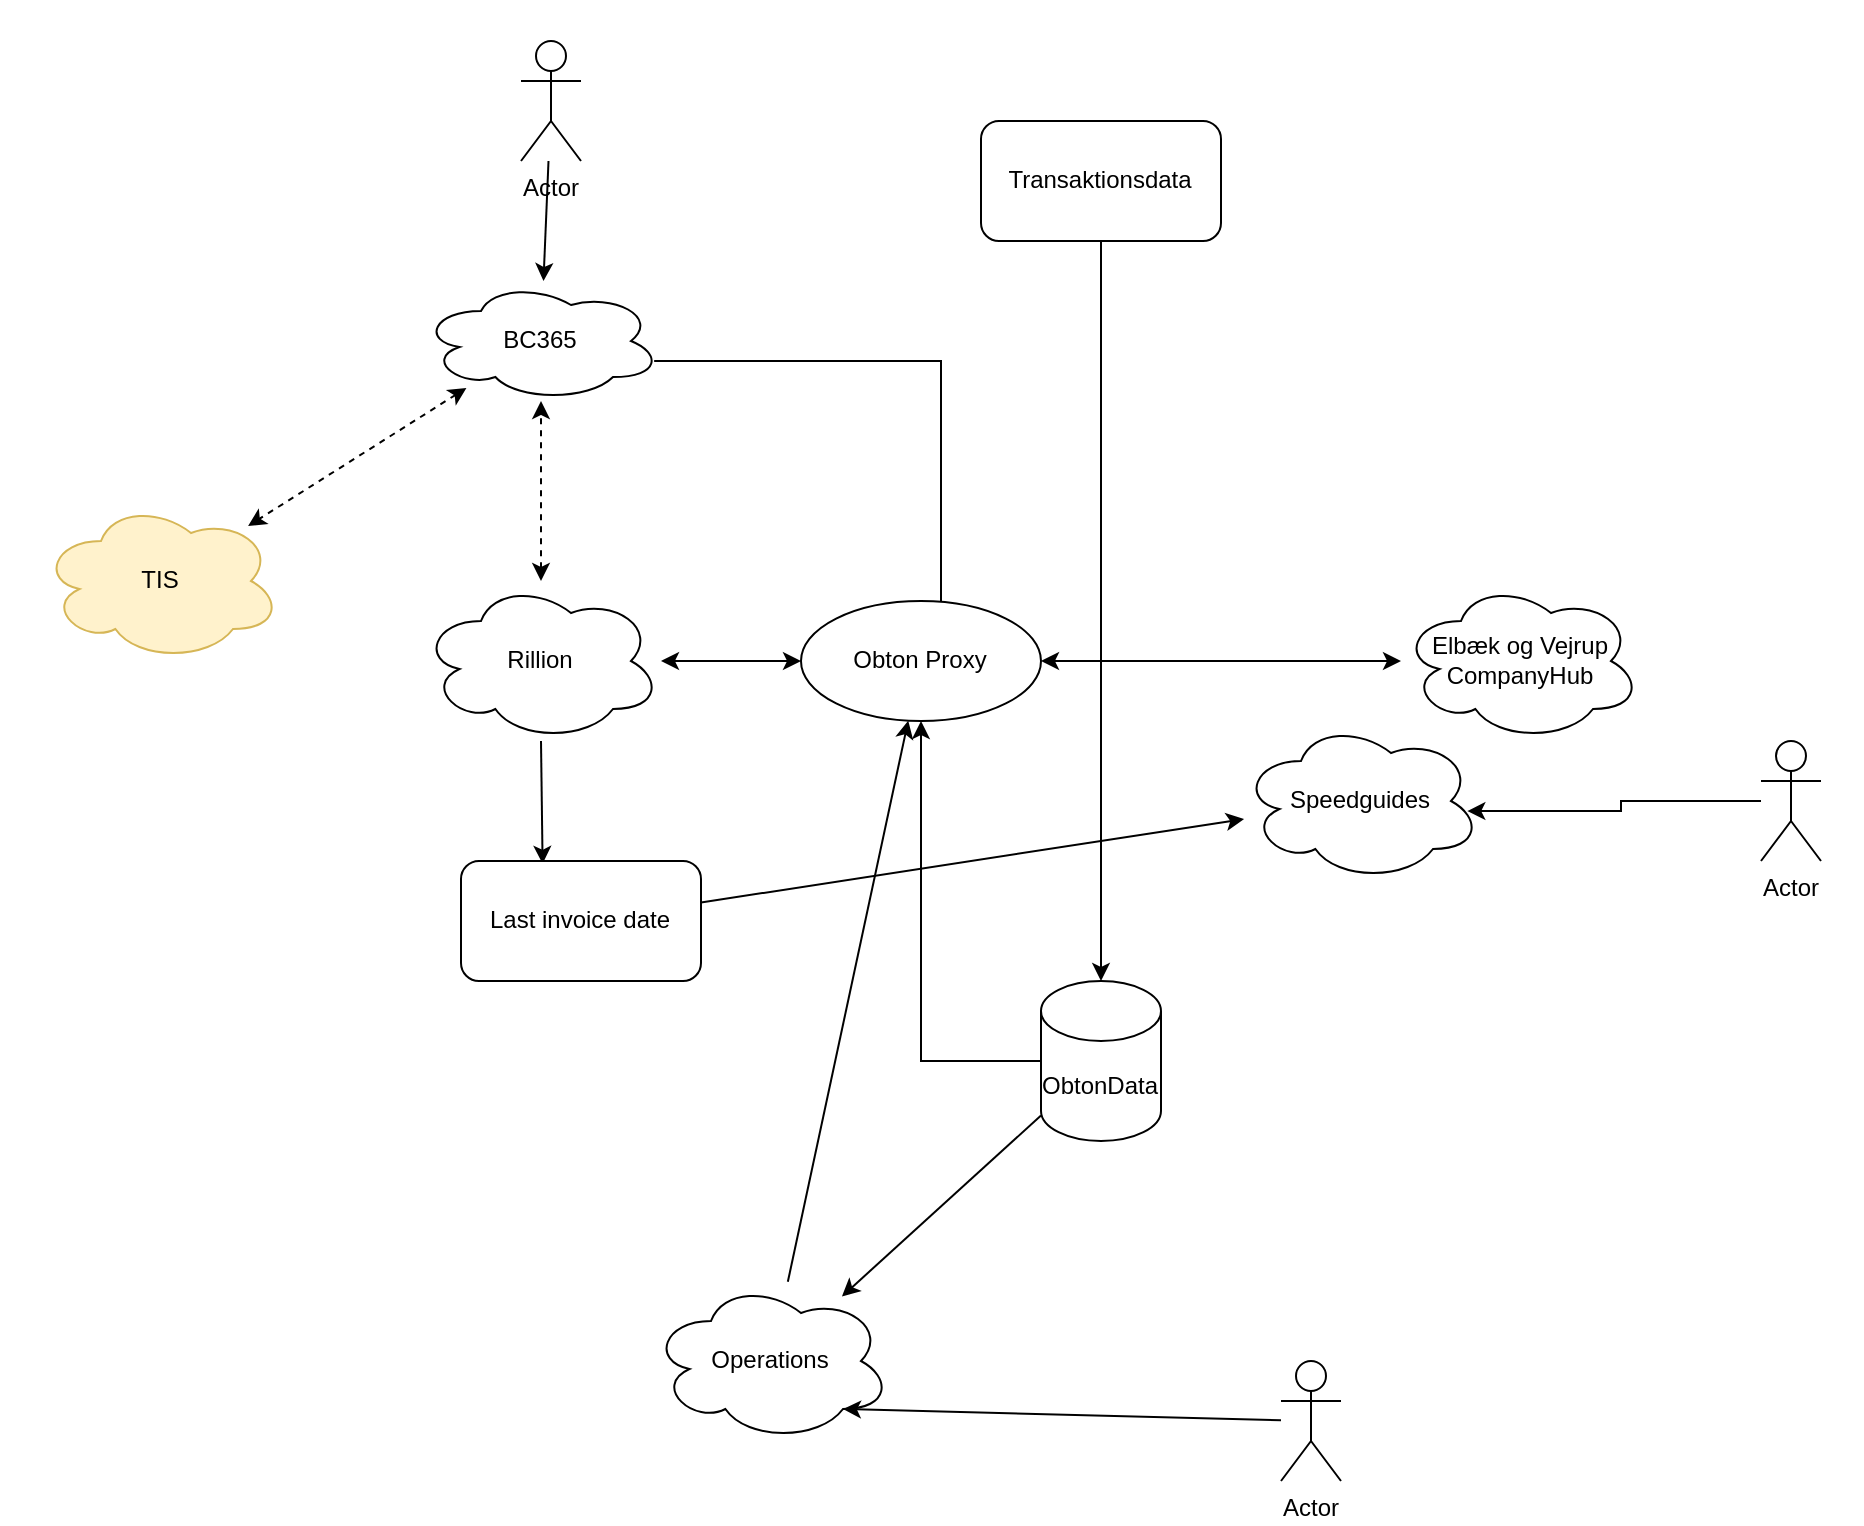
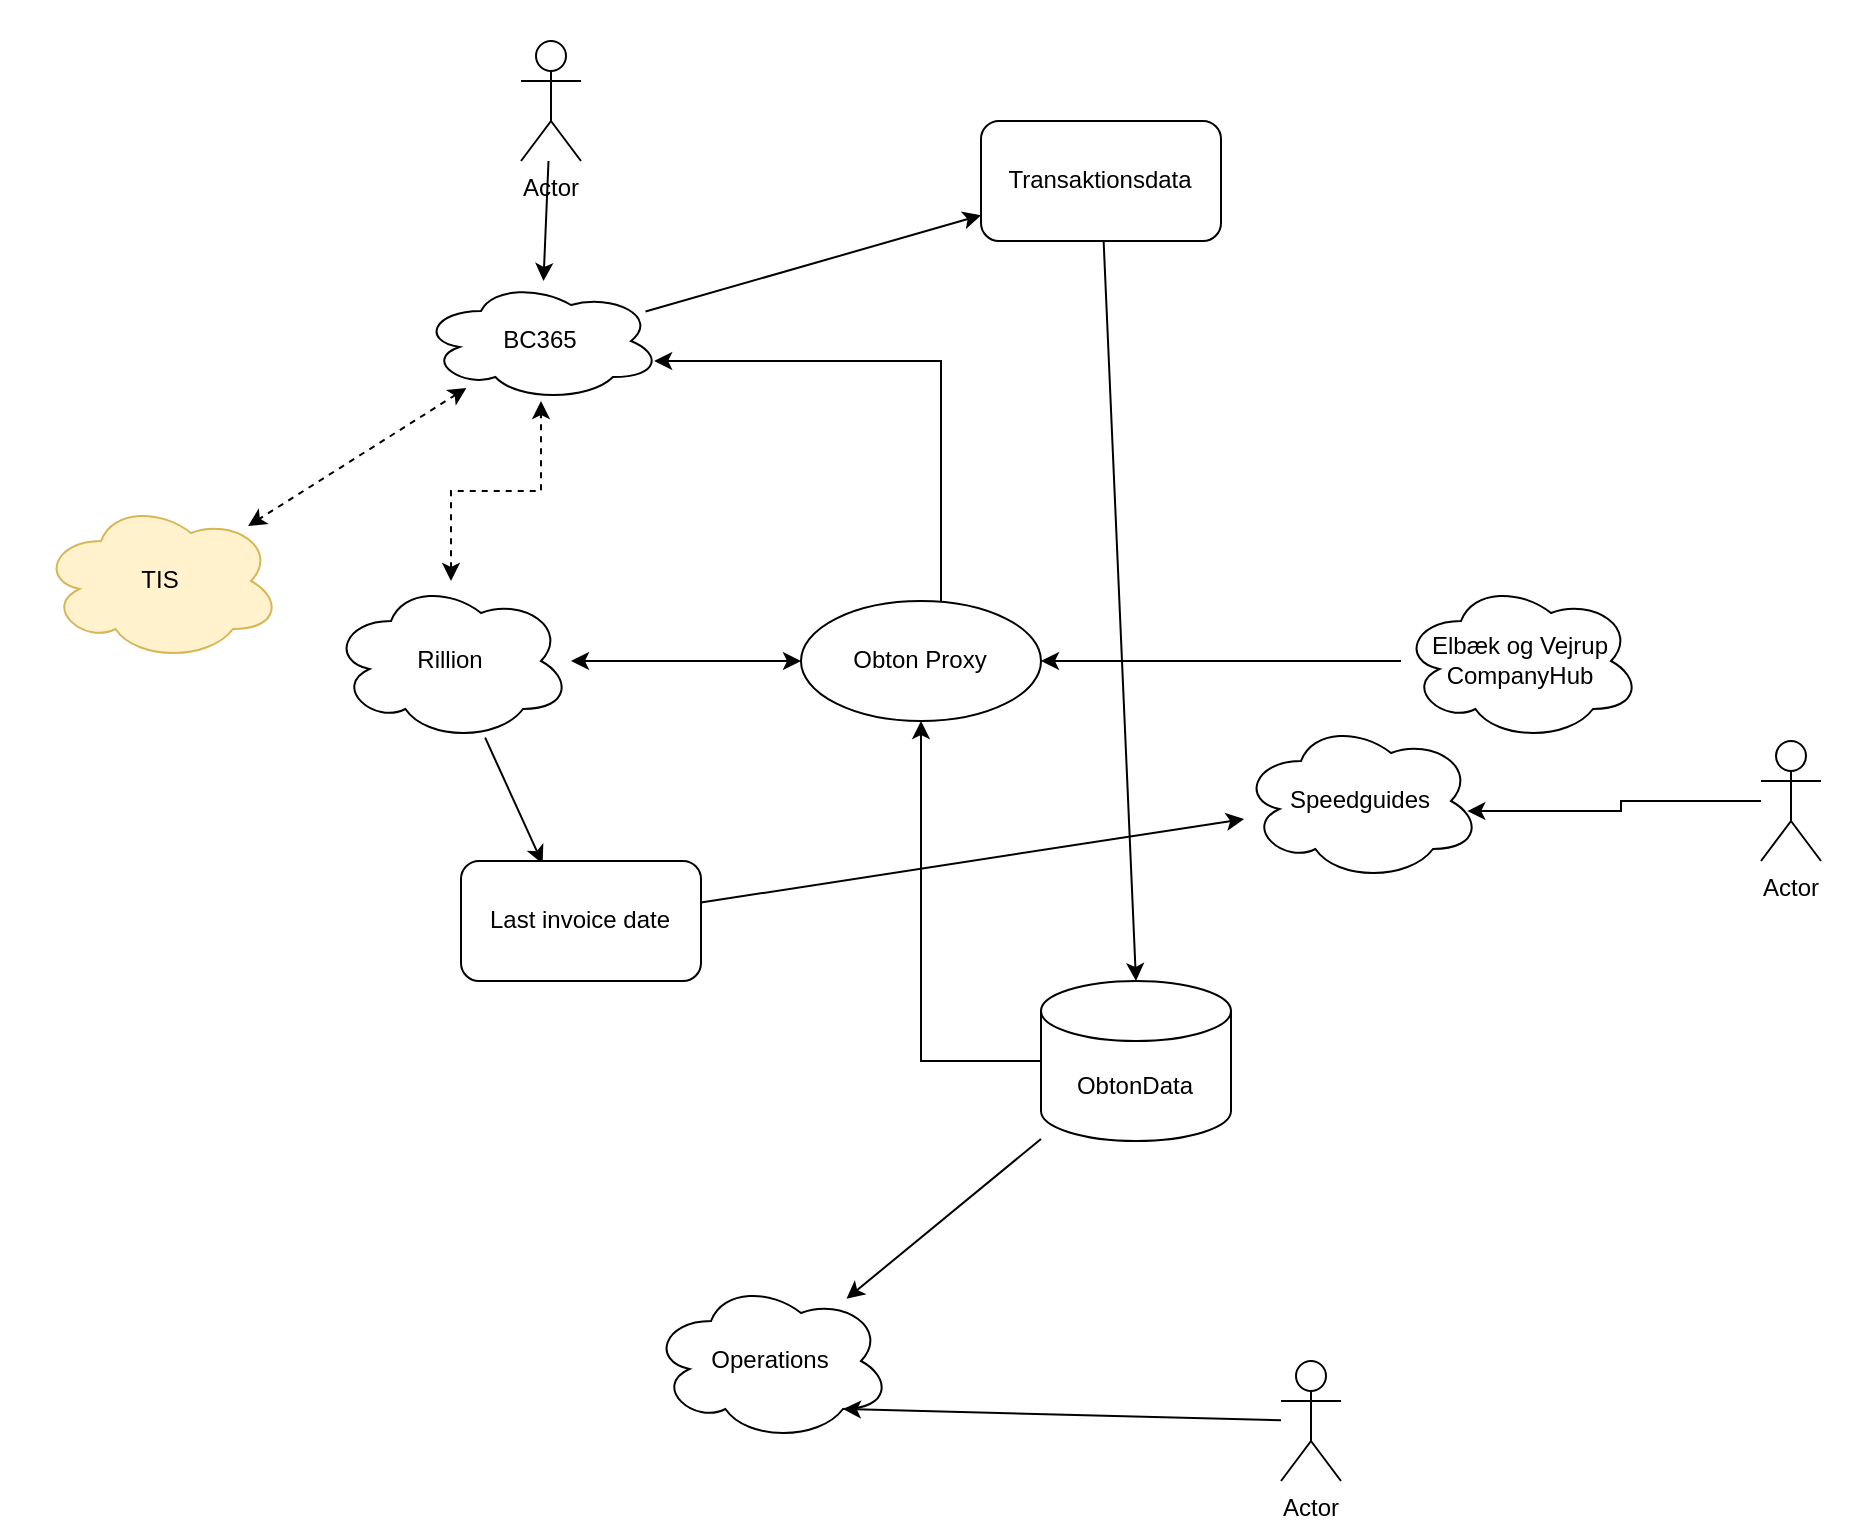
edge "BC365" -> "Transaktionsdata": added
edge "BC365" -- "Obton Proxy": arrowhead none -> classic
node "Rillion": moved (541, 661) -> (451, 661)
edge "Obton Proxy" -- "Elbæk og Vejrup CompanyHub": arrowhead classic -> none
edge "Operations" -> "Obton Proxy": removed
node "ObtonData": size 120x160 -> 190x160
